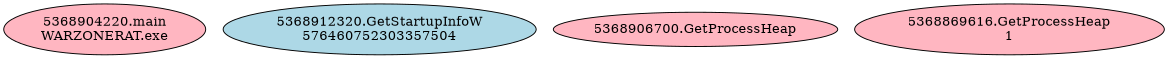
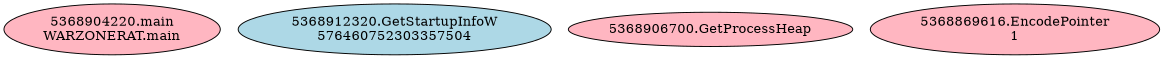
node "5368904220.main WARZONERAT.exe": label "5368904220.main WARZONERAT.exe" -> "5368904220.main WARZONERAT.main"
node "5368869616.GetProcessHeap 1": label "5368869616.GetProcessHeap 1" -> "5368869616.EncodePointer 1"
